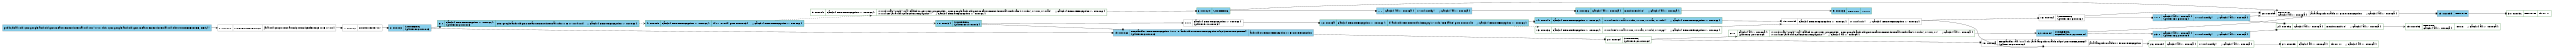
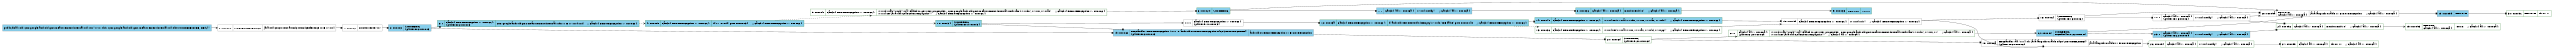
node "17: ?": fillcolor skyblue -> white
